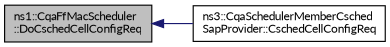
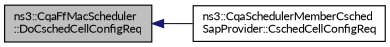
node "ns1::CqaFfMacScheduler ::DoCschedCellConfigReq": label "ns1::CqaFfMacScheduler ::DoCschedCellConfigReq" -> "ns3::CqaFfMacScheduler ::DoCschedCellConfigReq"
